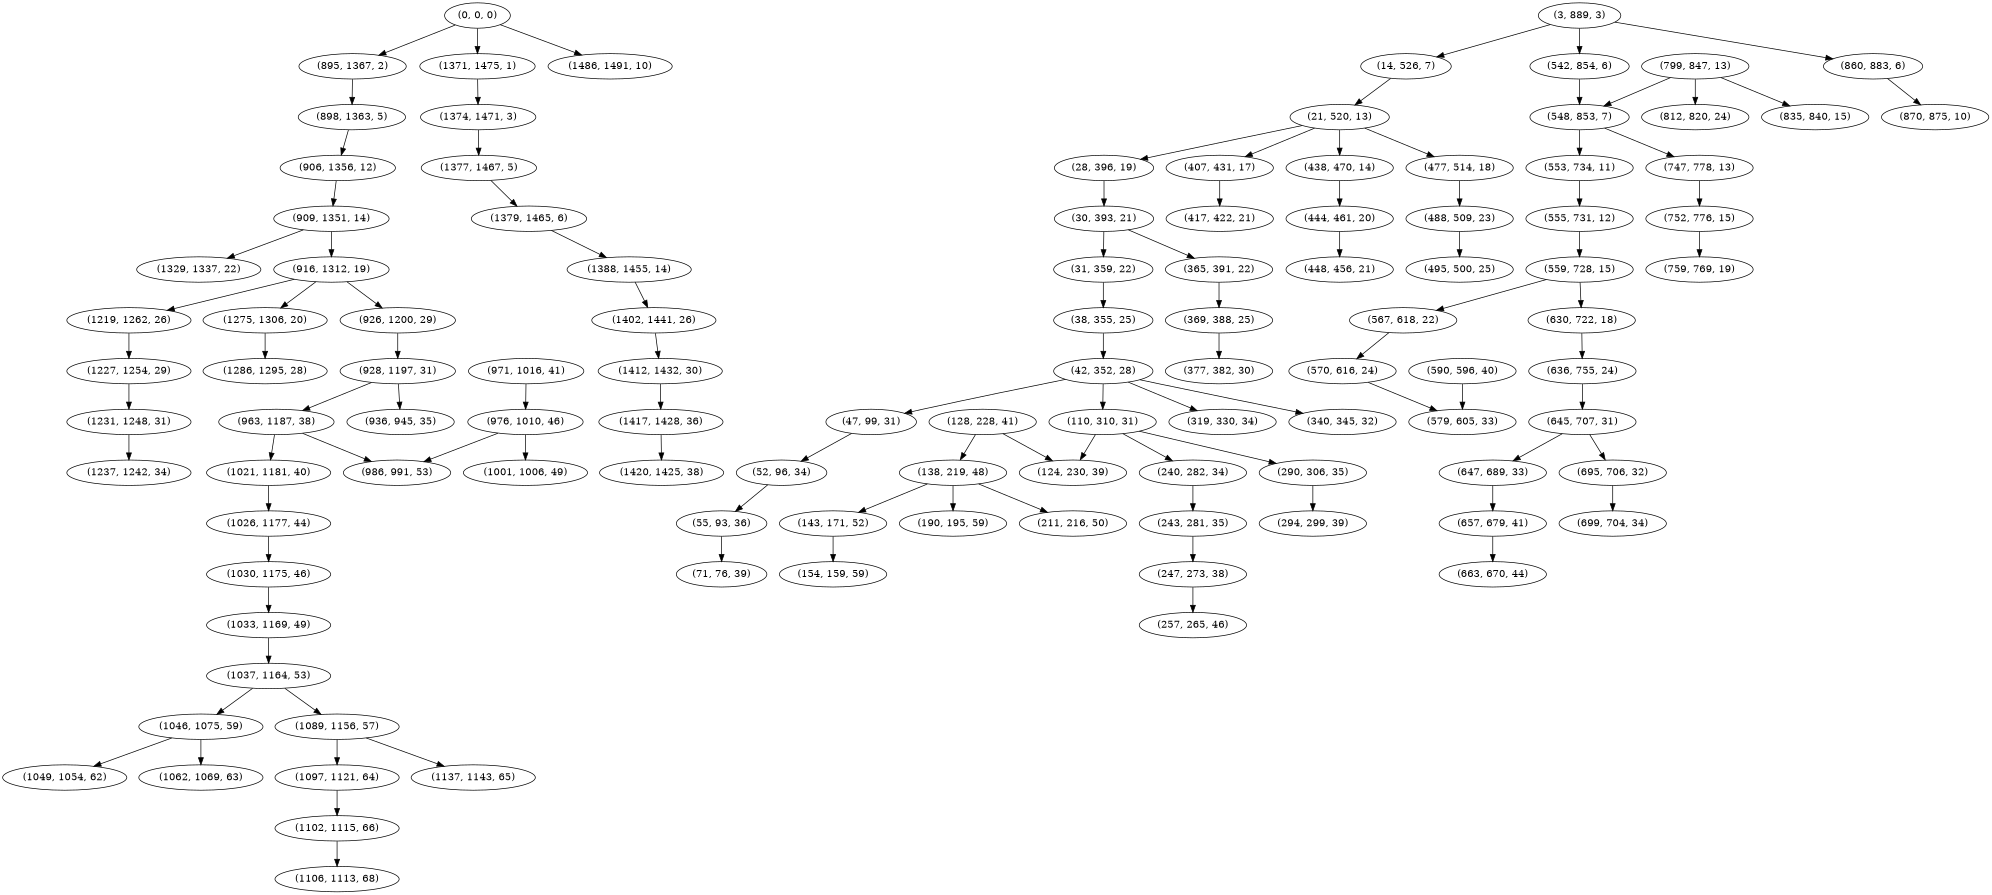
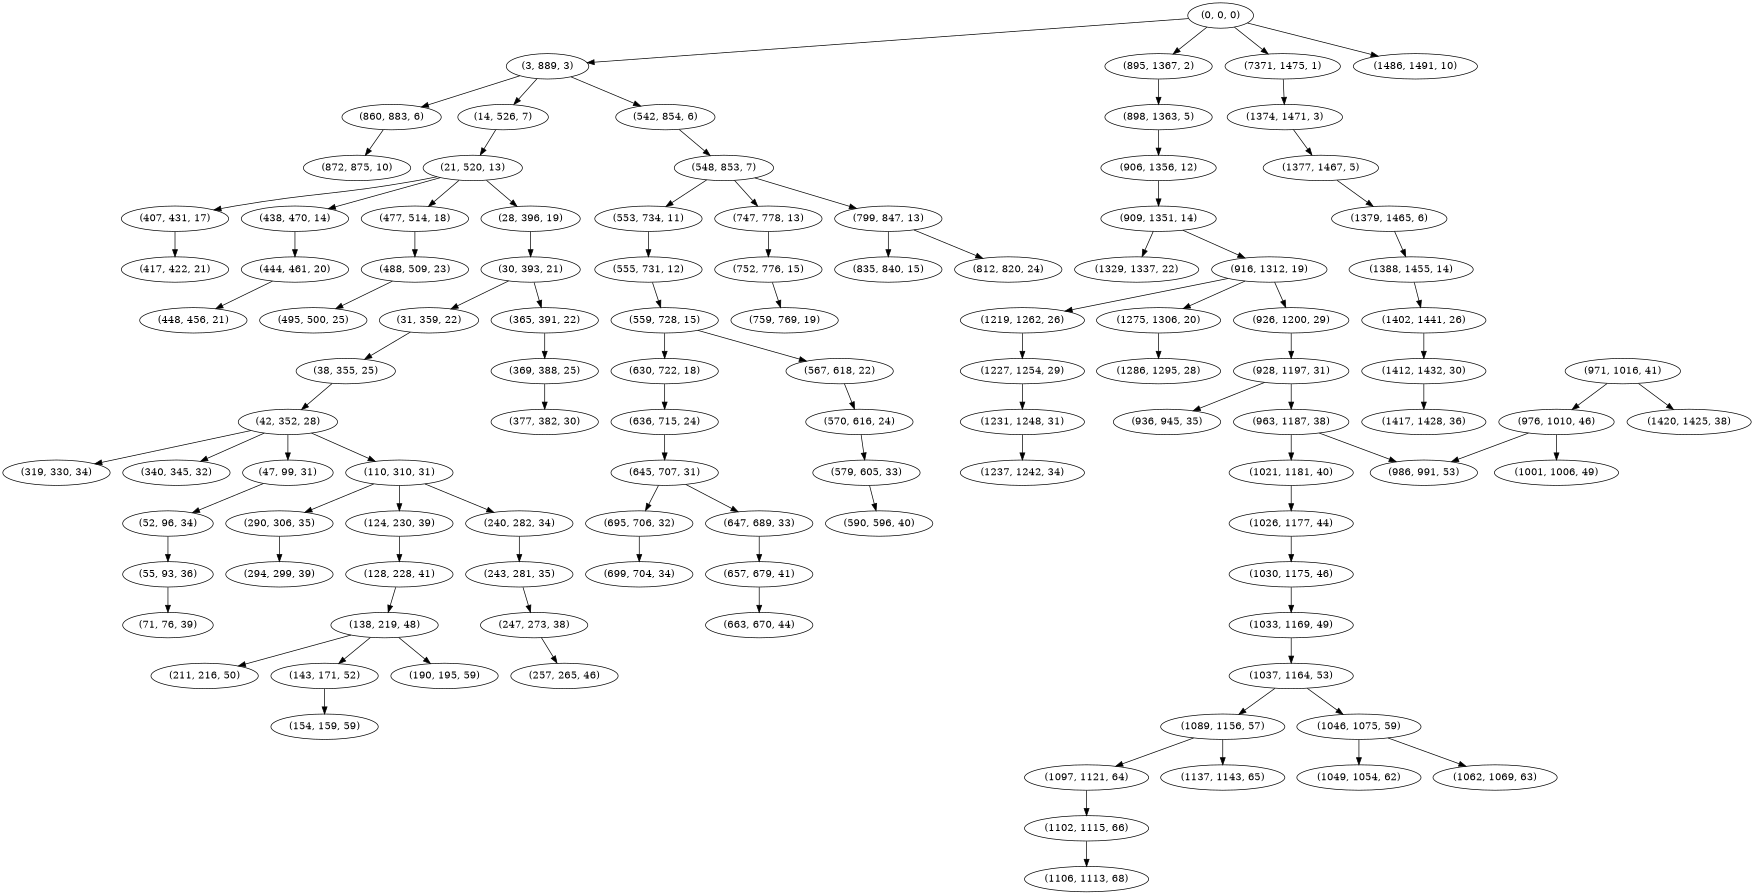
edge "(0, 0, 0)" -> "(3, 889, 3)": added
node "(1371, 1475, 1)": label "(1371, 1475, 1)" -> "(7371, 1475, 1)"
edge "(799, 847, 13)" -> "(548, 853, 7)": reversed
node "(870, 875, 10)": label "(870, 875, 10)" -> "(872, 875, 10)"
node "(636, 755, 24)": label "(636, 755, 24)" -> "(636, 715, 24)"
edge "(590, 596, 40)" -> "(579, 605, 33)": reversed
edge "(1417, 1428, 36)" -> "(1420, 1425, 38)": now "(971, 1016, 41)" -> "(1420, 1425, 38)"
edge "(128, 228, 41)" -> "(124, 230, 39)": reversed
